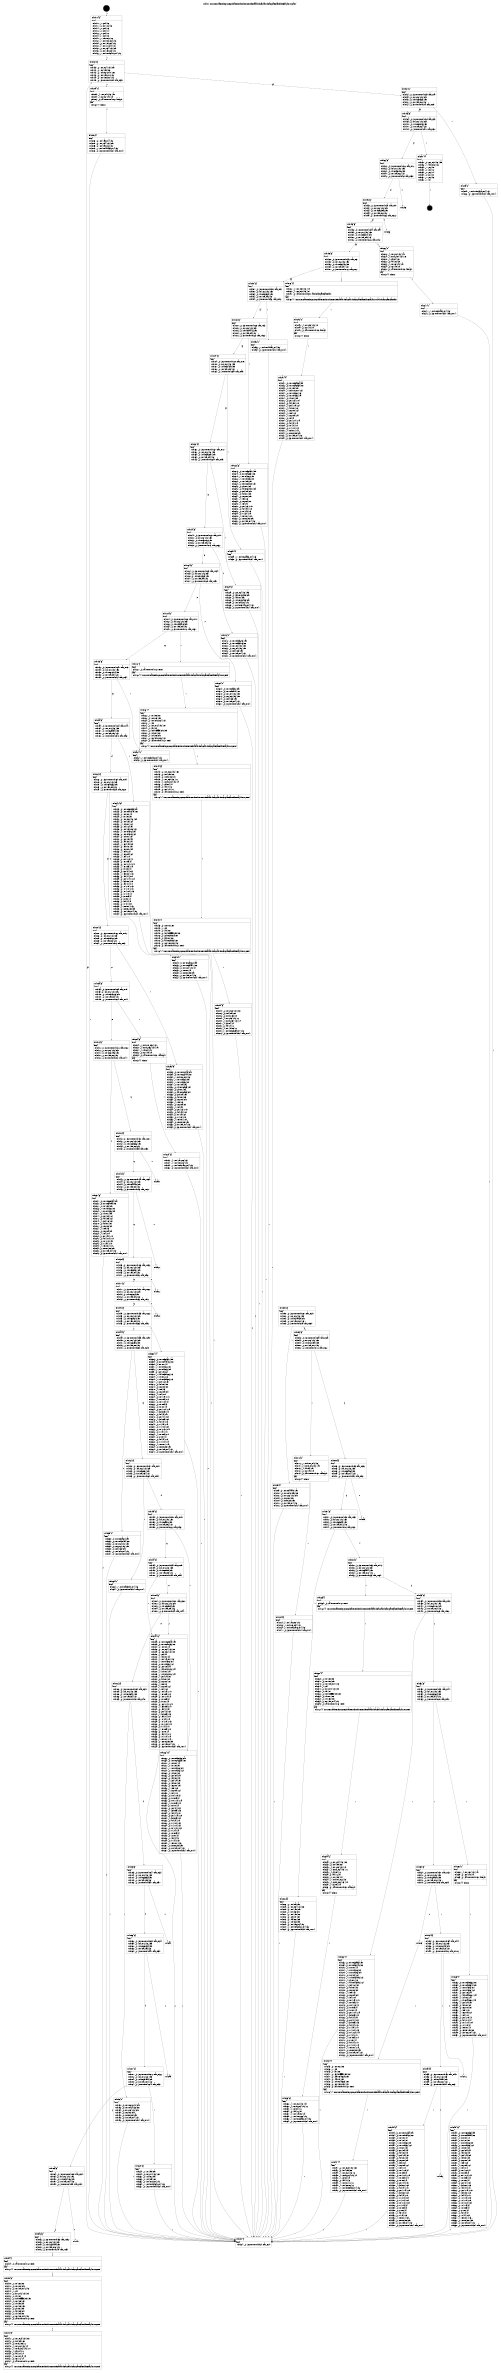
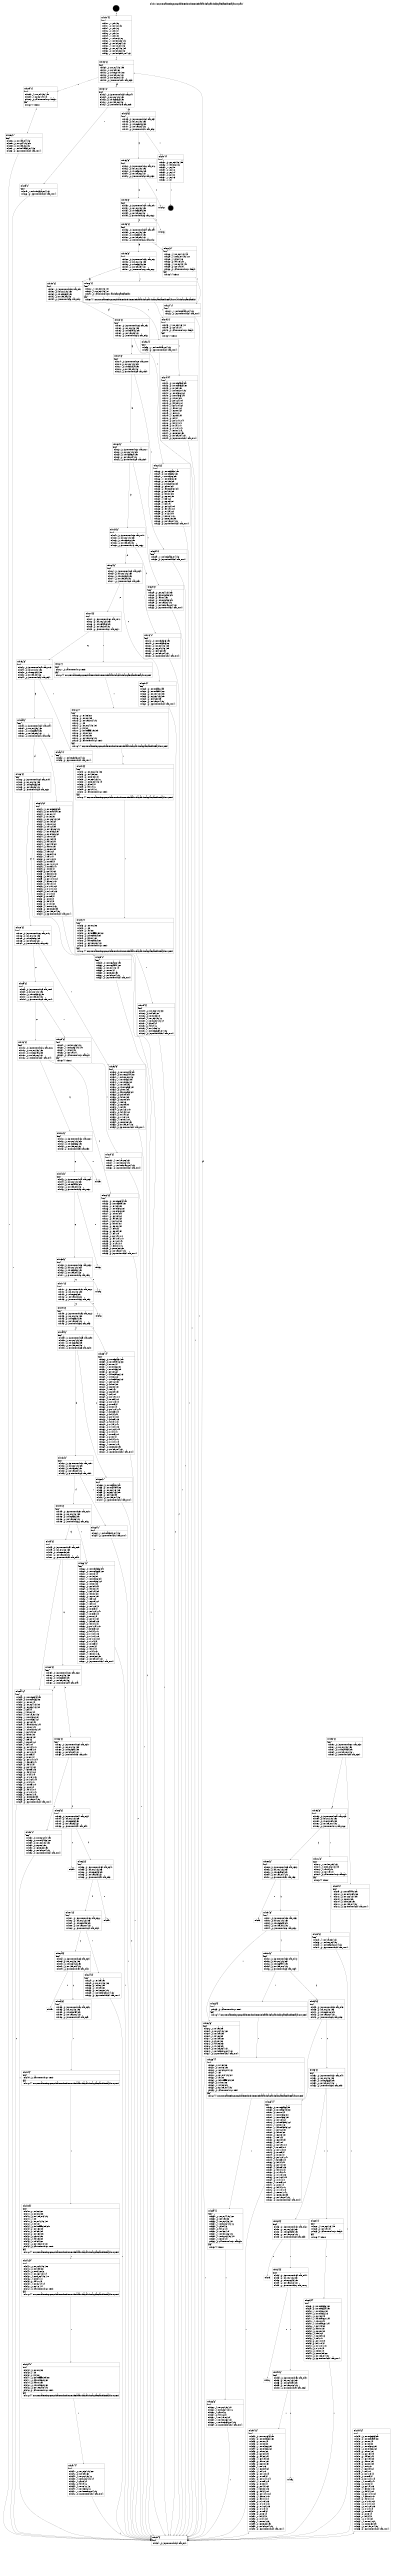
edge "0x4020cf" -> "0x402469 [40]": now "0x402442 [39]" -> "0x402469 [40]"
